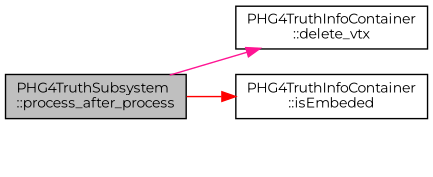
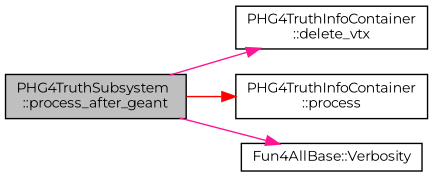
node "PHG4TruthSubsystem ::process_after_process": label "PHG4TruthSubsystem ::process_after_process" -> "PHG4TruthSubsystem ::process_after_geant"
node "PHG4TruthInfoContainer ::isEmbeded": label "PHG4TruthInfoContainer ::isEmbeded" -> "PHG4TruthInfoContainer ::process"
node "Fun4AllBase::Verbosity": added
